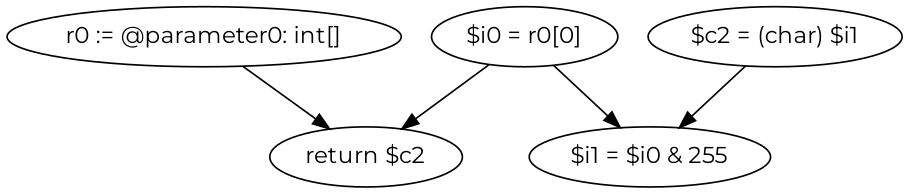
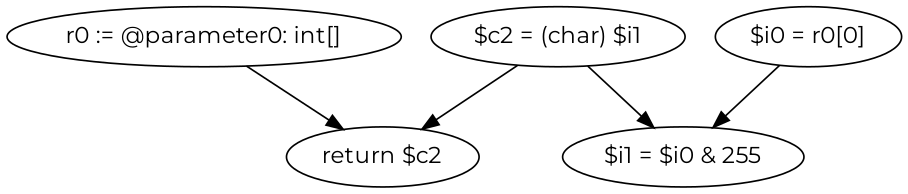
edge "$i0 = r0[0]" -> "return $c2": now "$c2 = (char) $i1" -> "return $c2"
